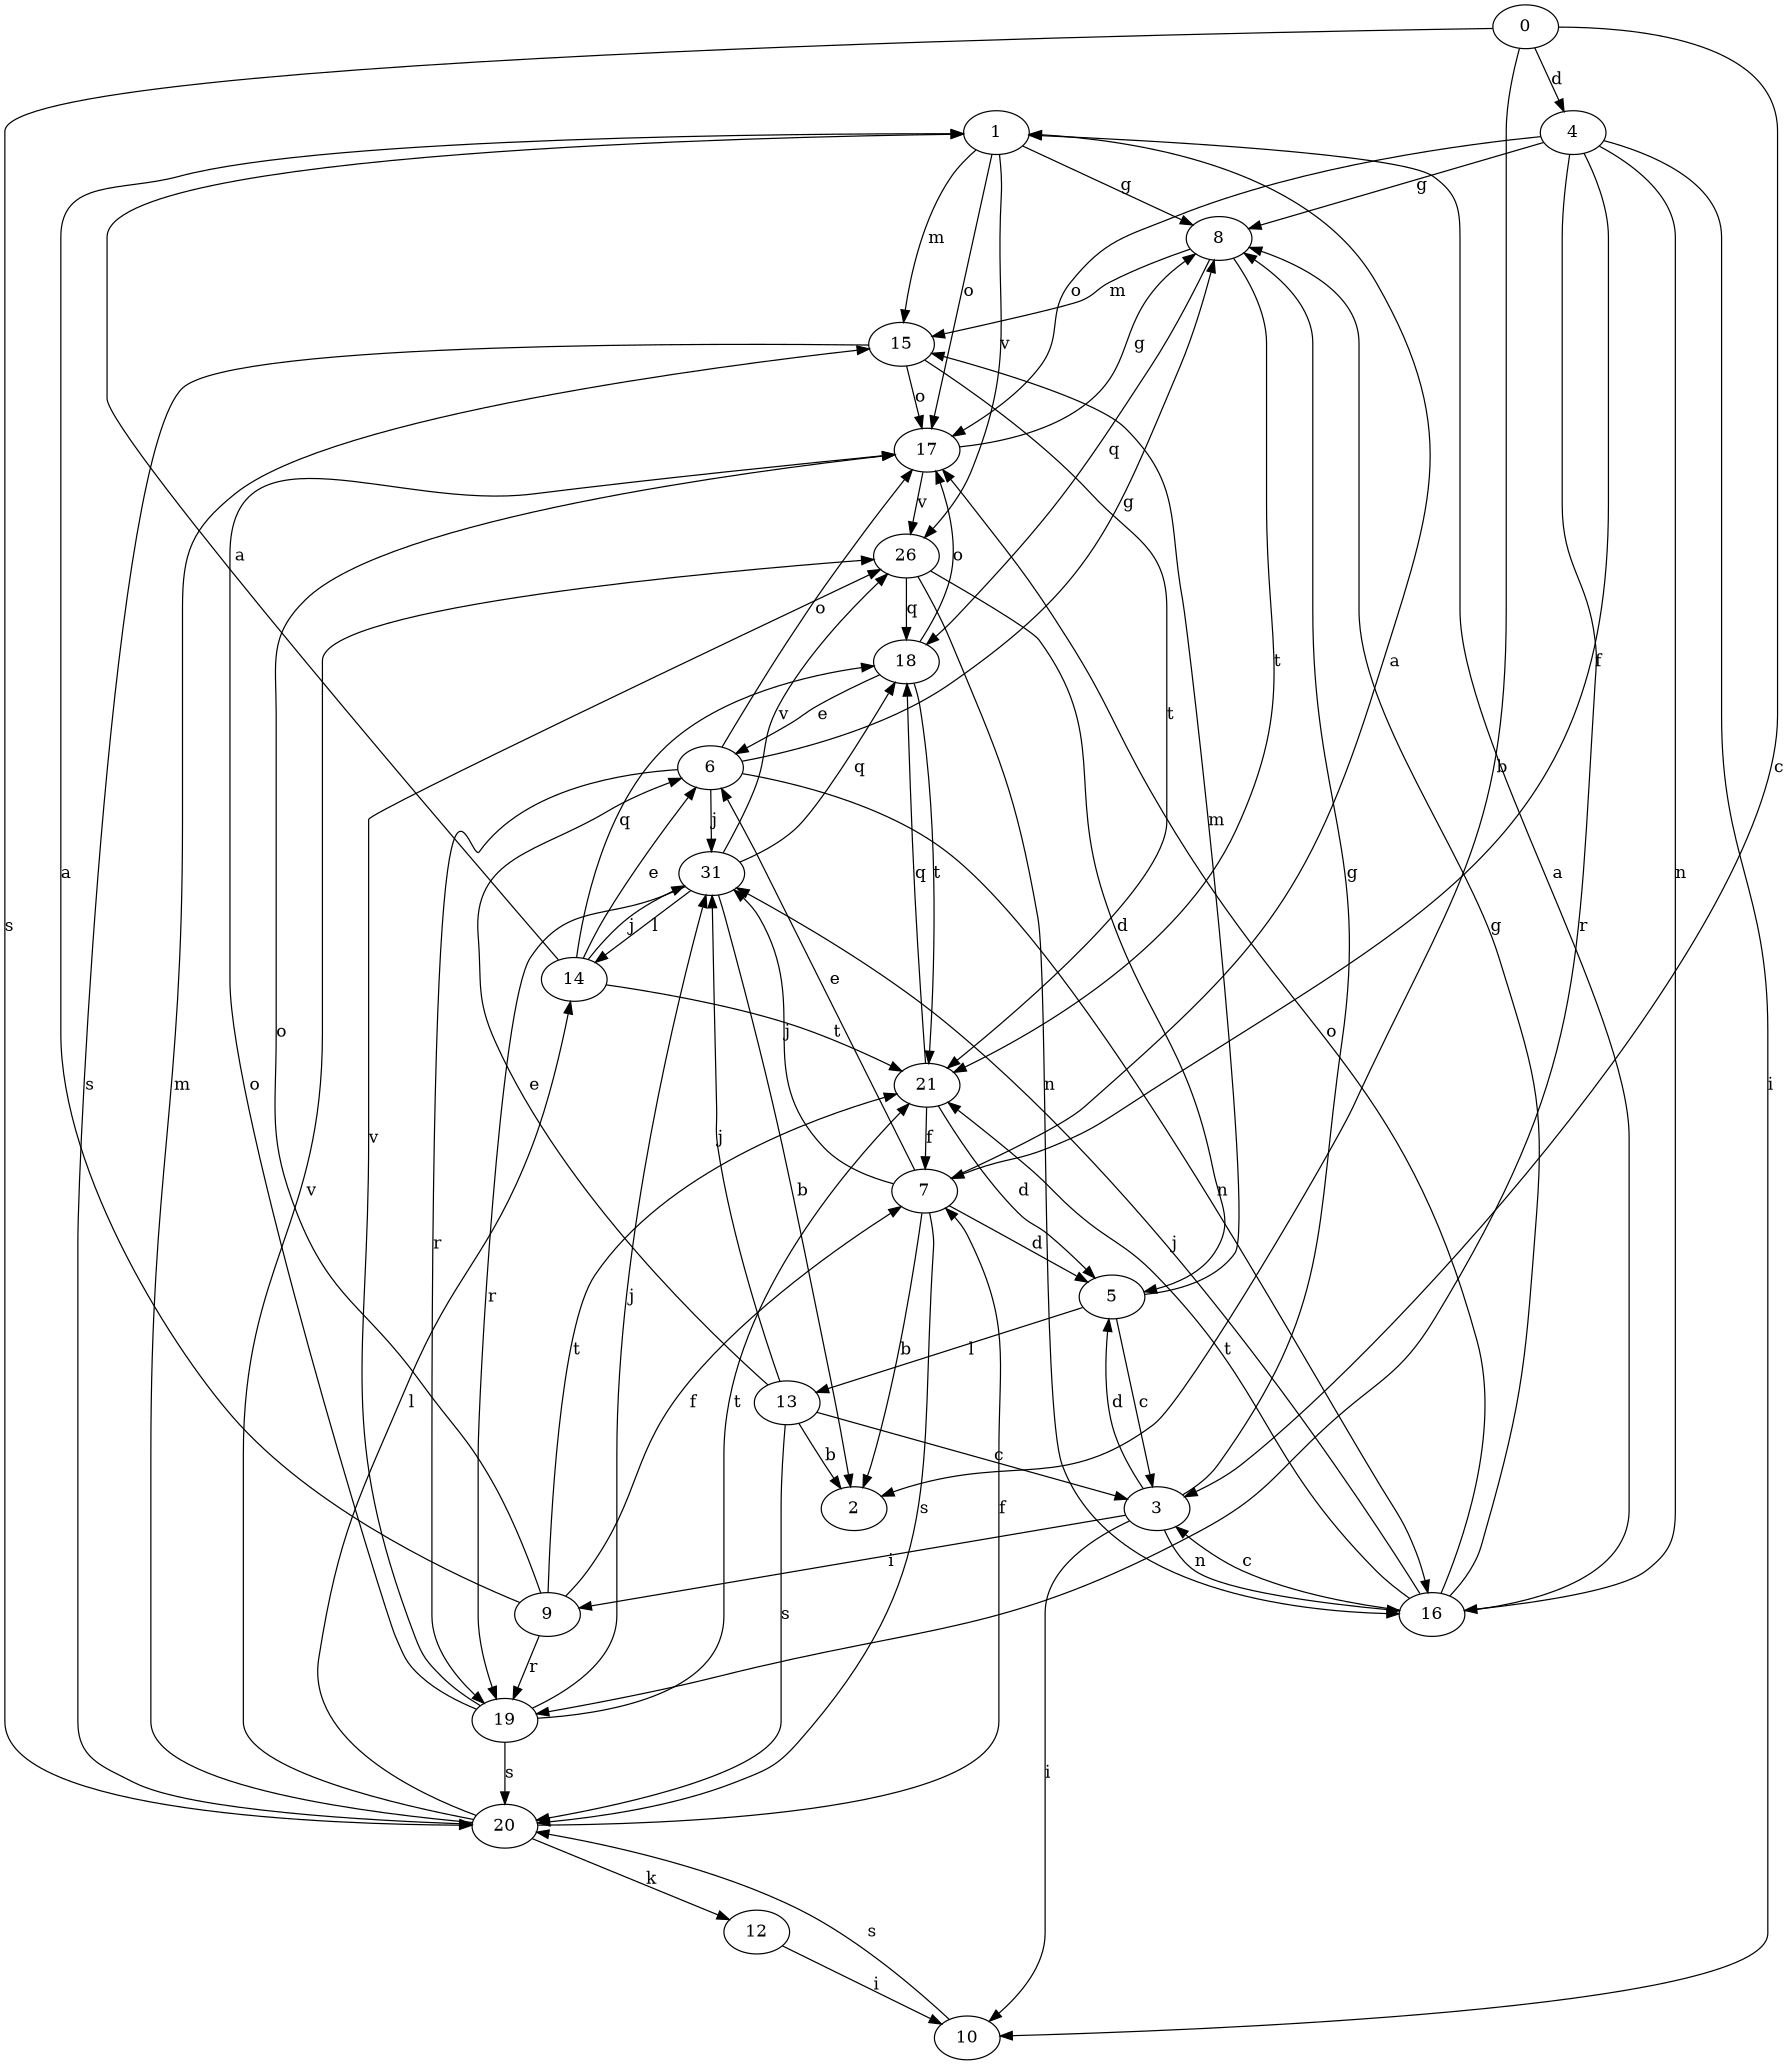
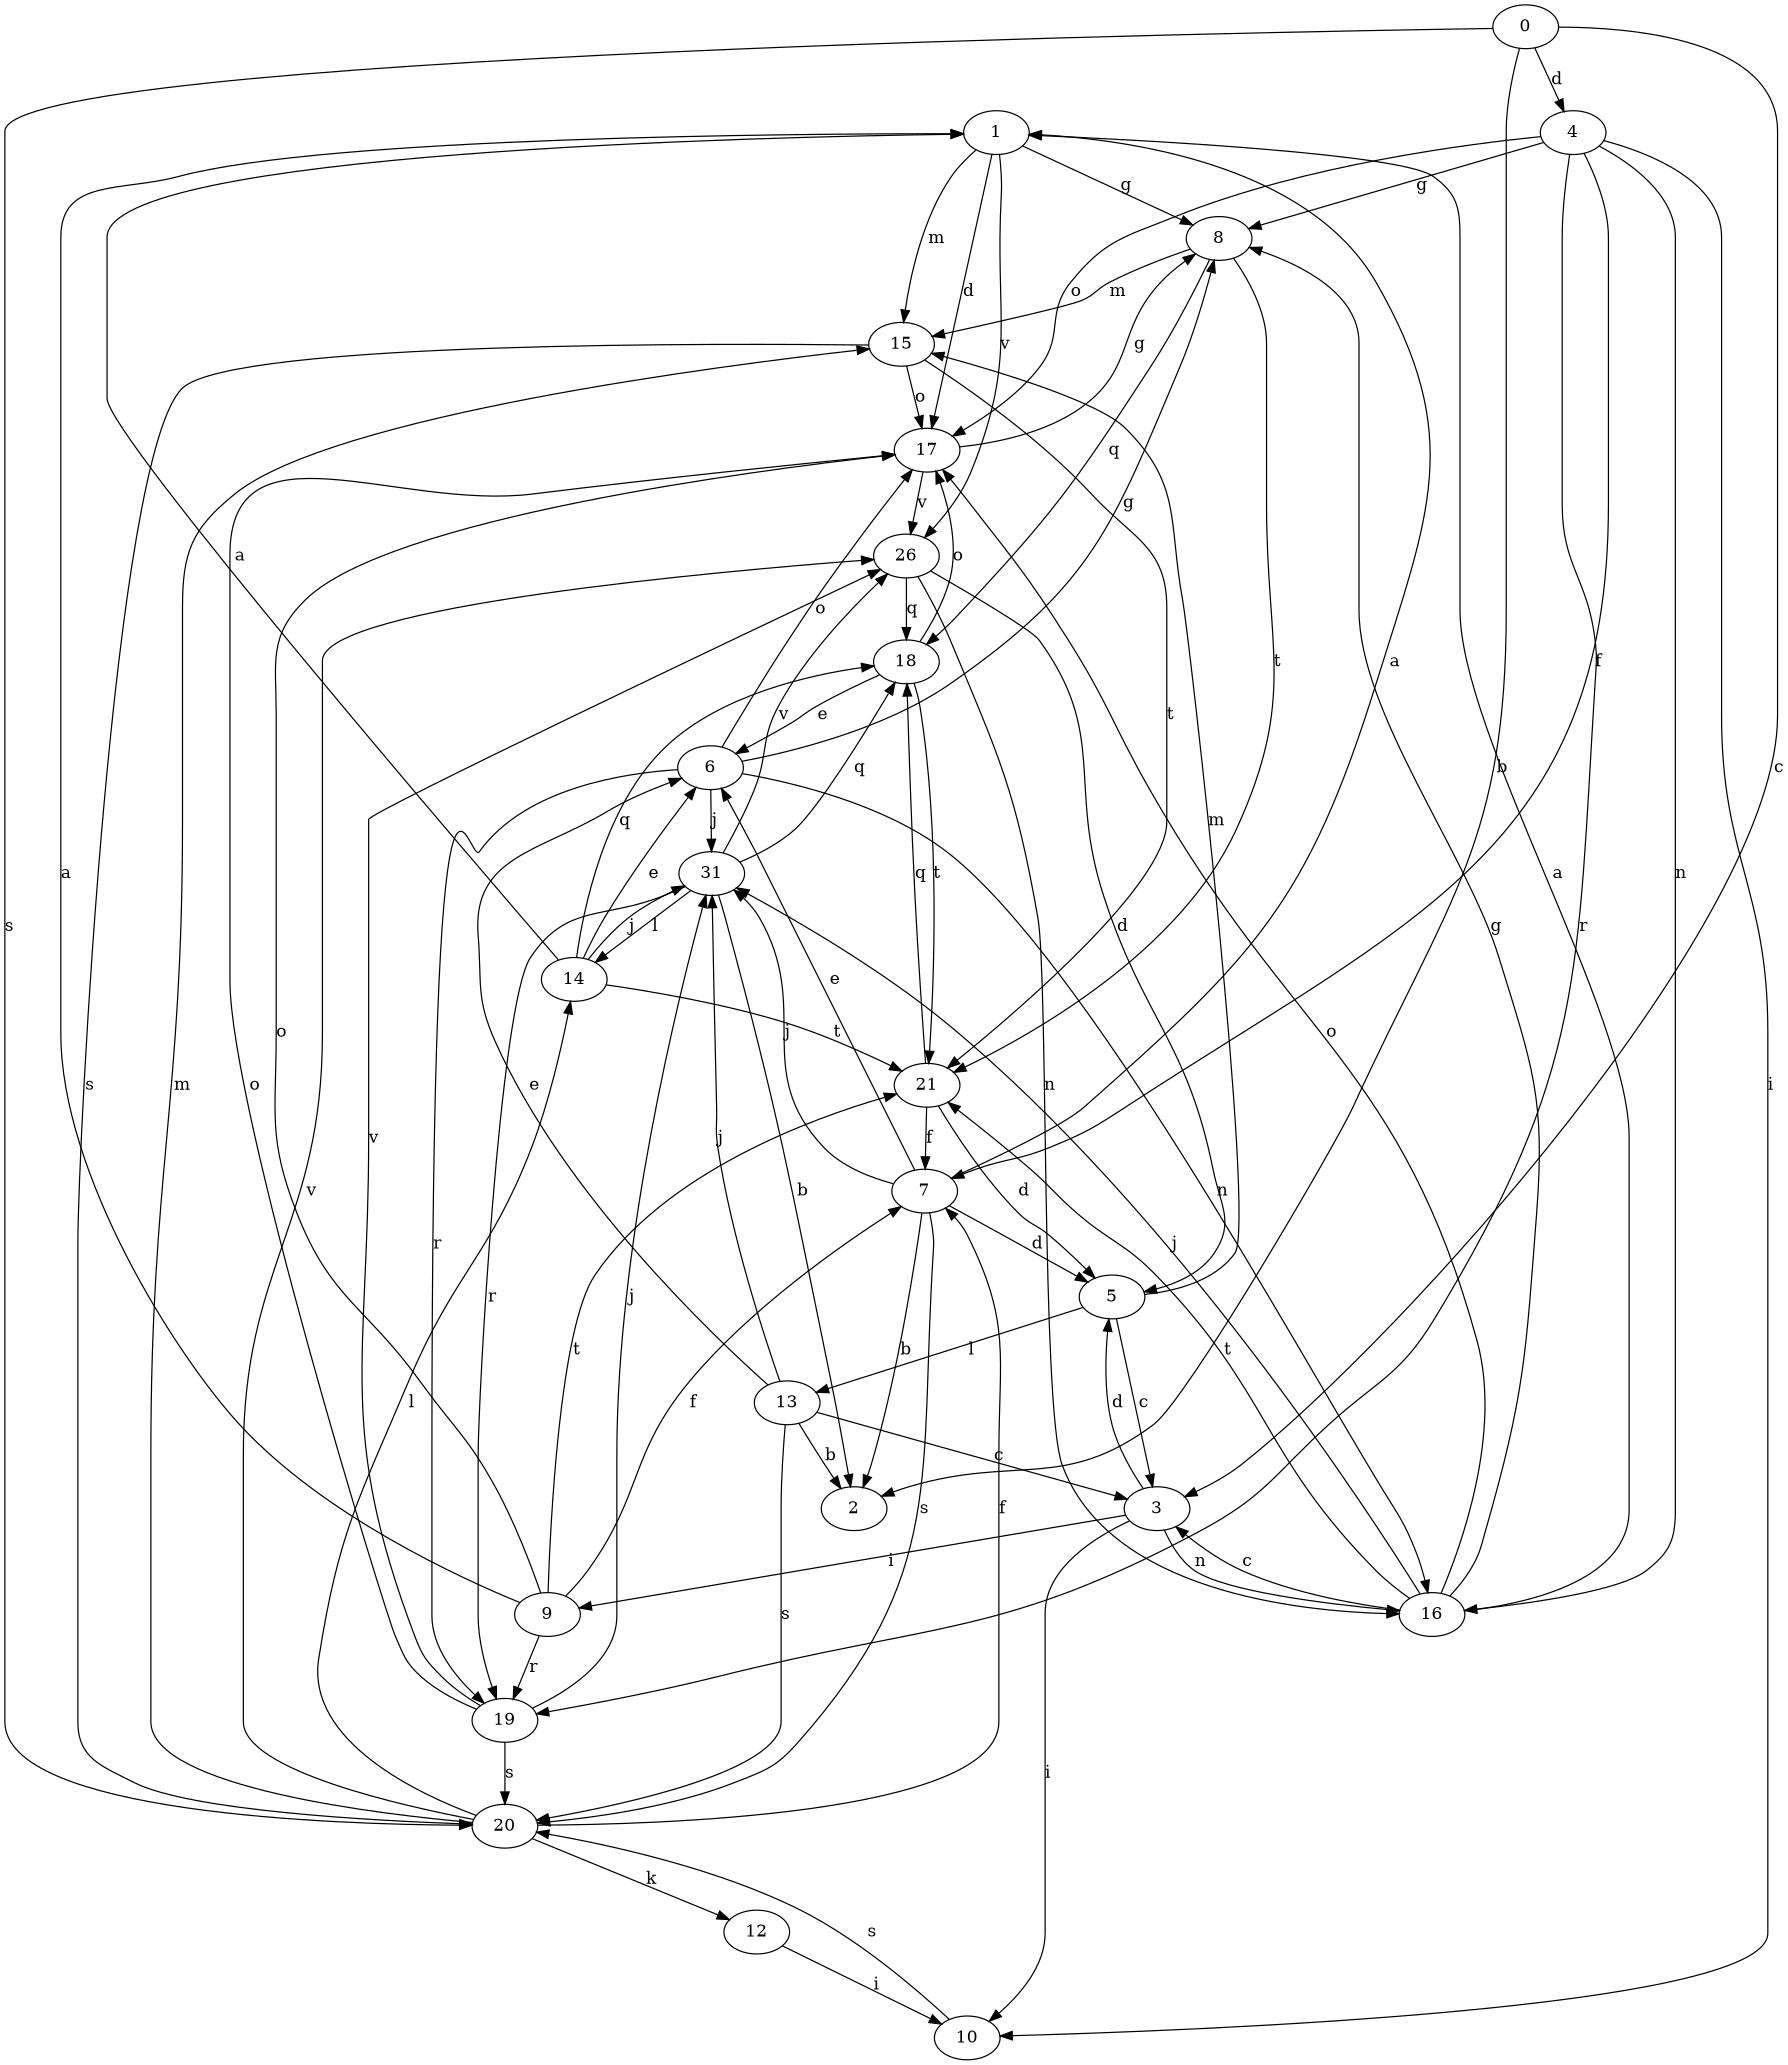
edge "1" -> "17": label "o" -> "d"
edge "3" -> "8": removed, label "g"
edge "19" -> "21": removed, label "t"
